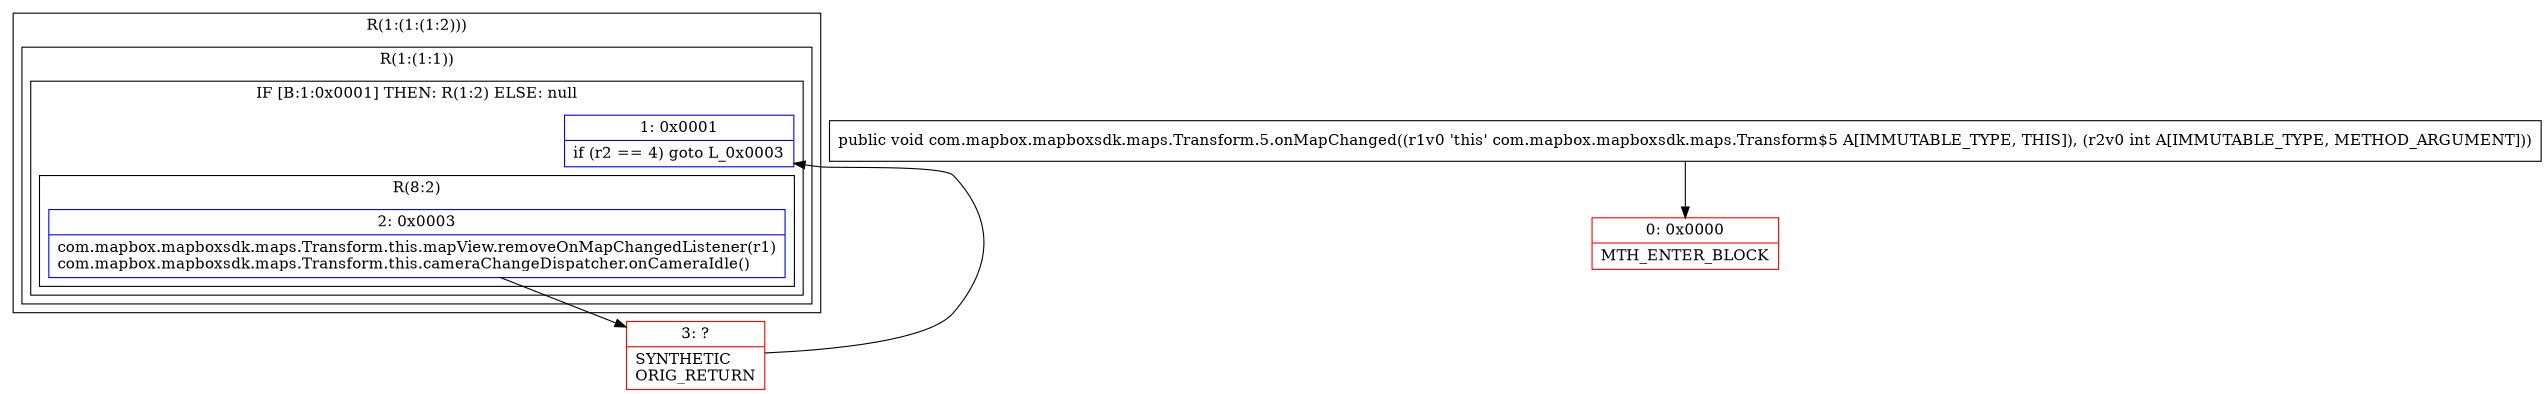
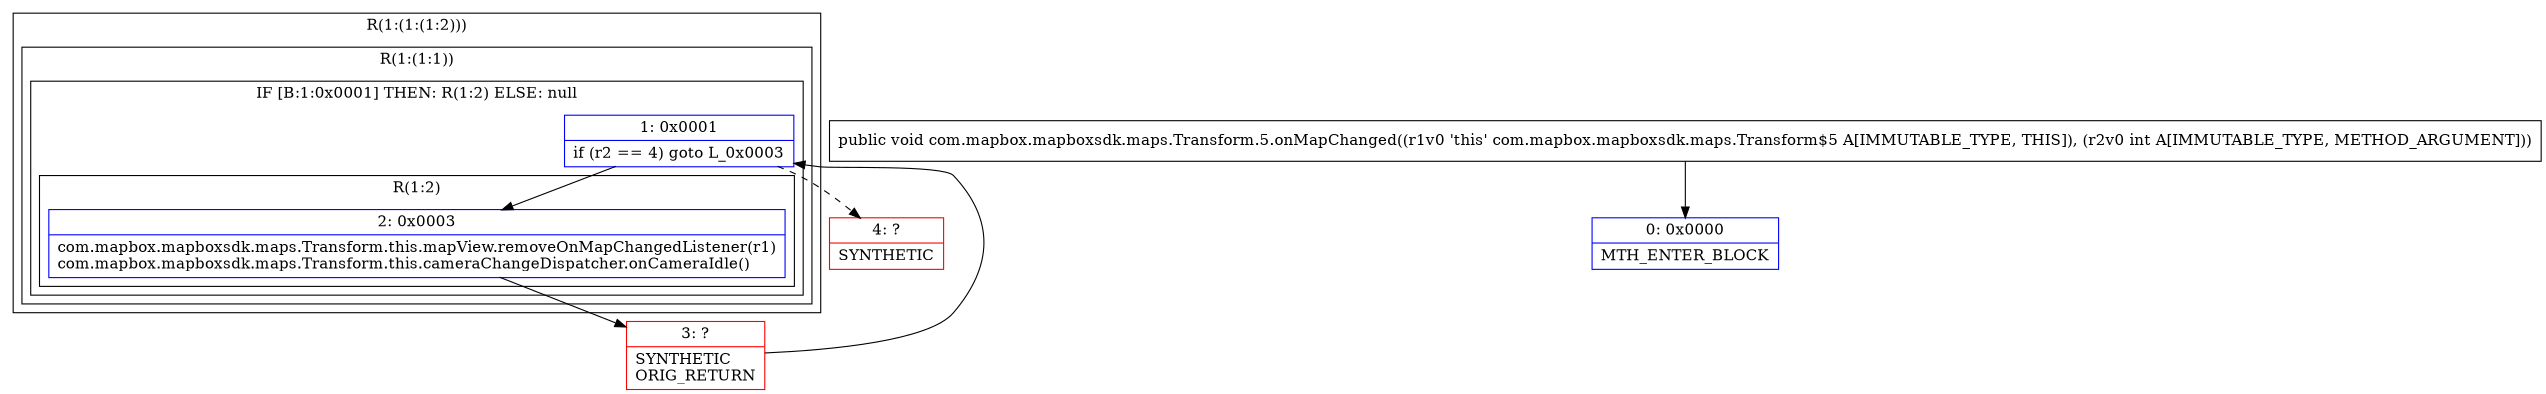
edge "1: 0x0001" -> "2: 0x0003": added
cluster "R(8:2)": label "R(8:2)" -> "R(1:2)"
node "4: ?": added
node "0: 0x0000": color red -> blue
